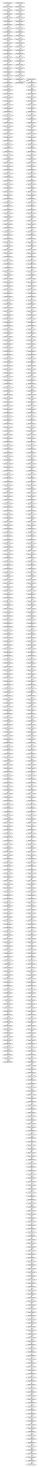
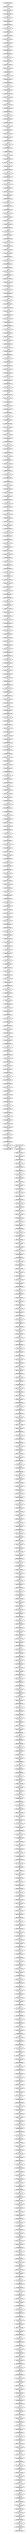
node "0000000000003131": added
